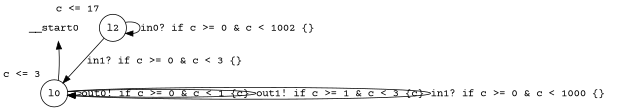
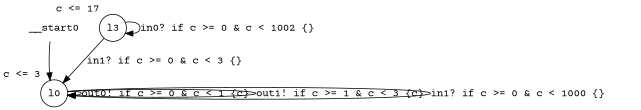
node "l2 c <= 17": label "l2 c <= 17" -> "l3 c <= 17"
edge "l0 c <= 3" -> "__start0": reversed
